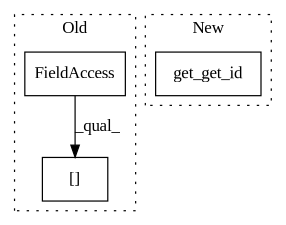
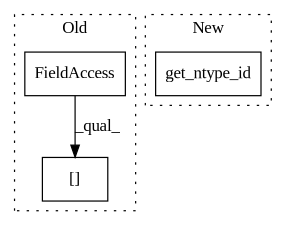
node "get_get_id": label "get_get_id" -> "get_ntype_id"
